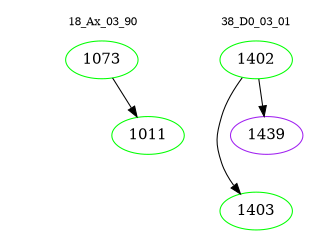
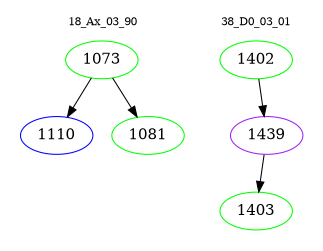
edge "1402" -> "1403": now "1439" -> "1403"
node "1110": added
node "1011": label "1011" -> "1081"
